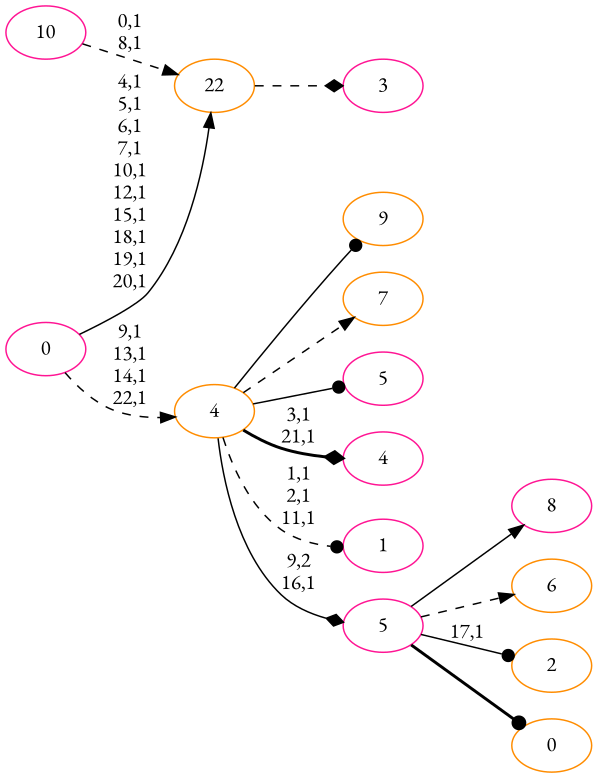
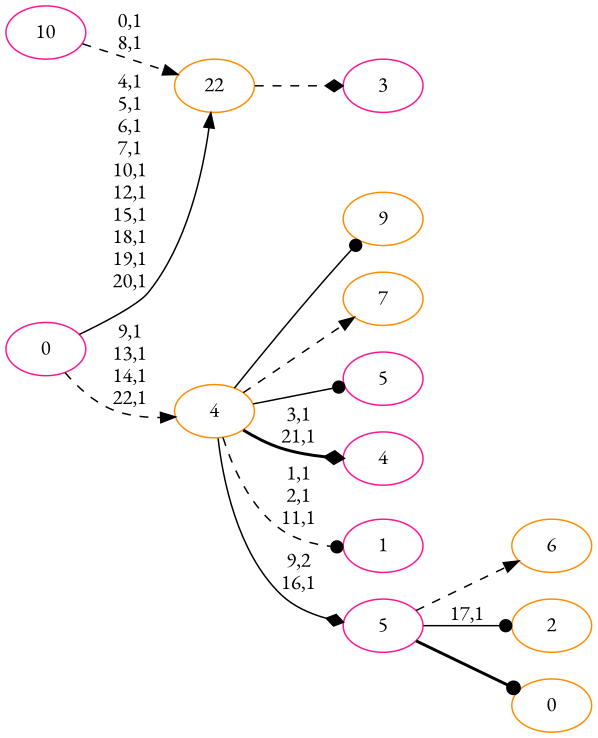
node "8": removed
